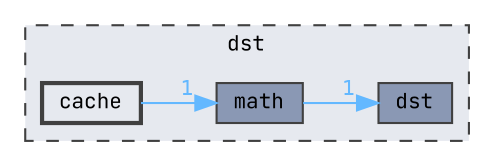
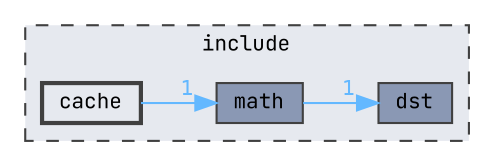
cluster "dst": label "dst" -> "include"
